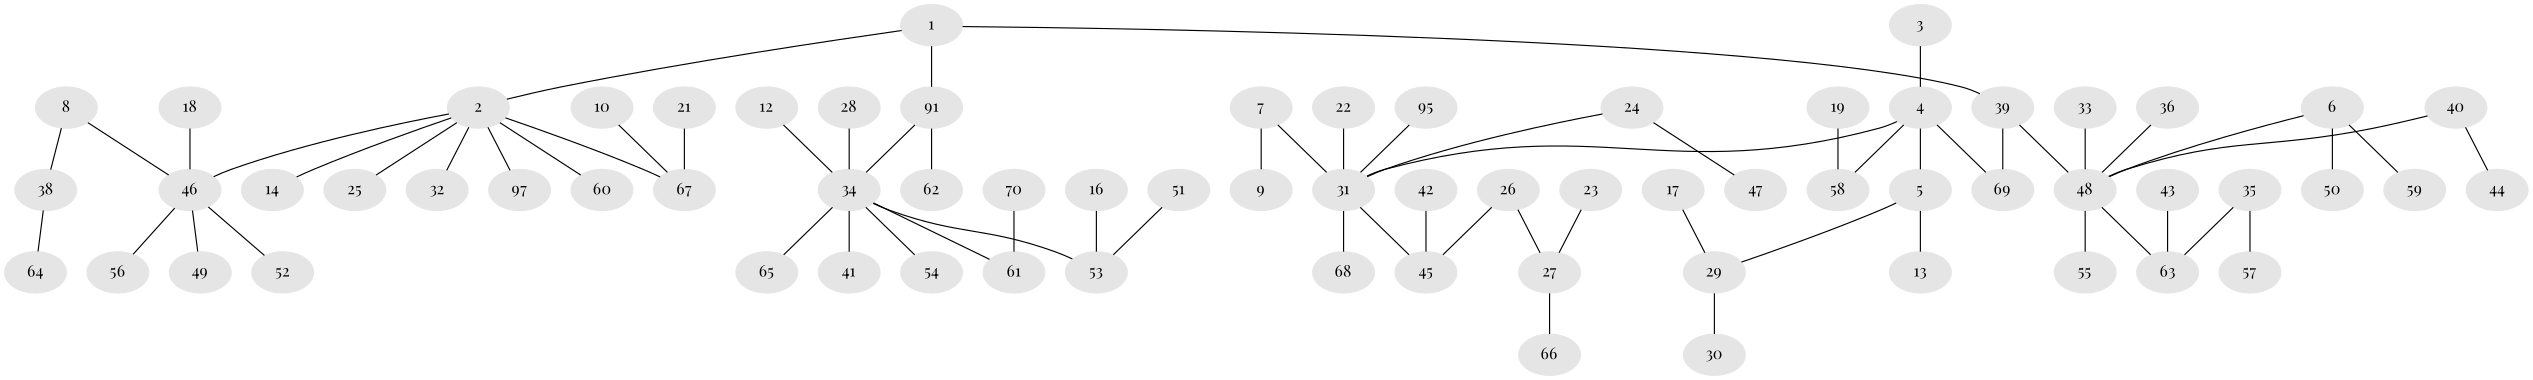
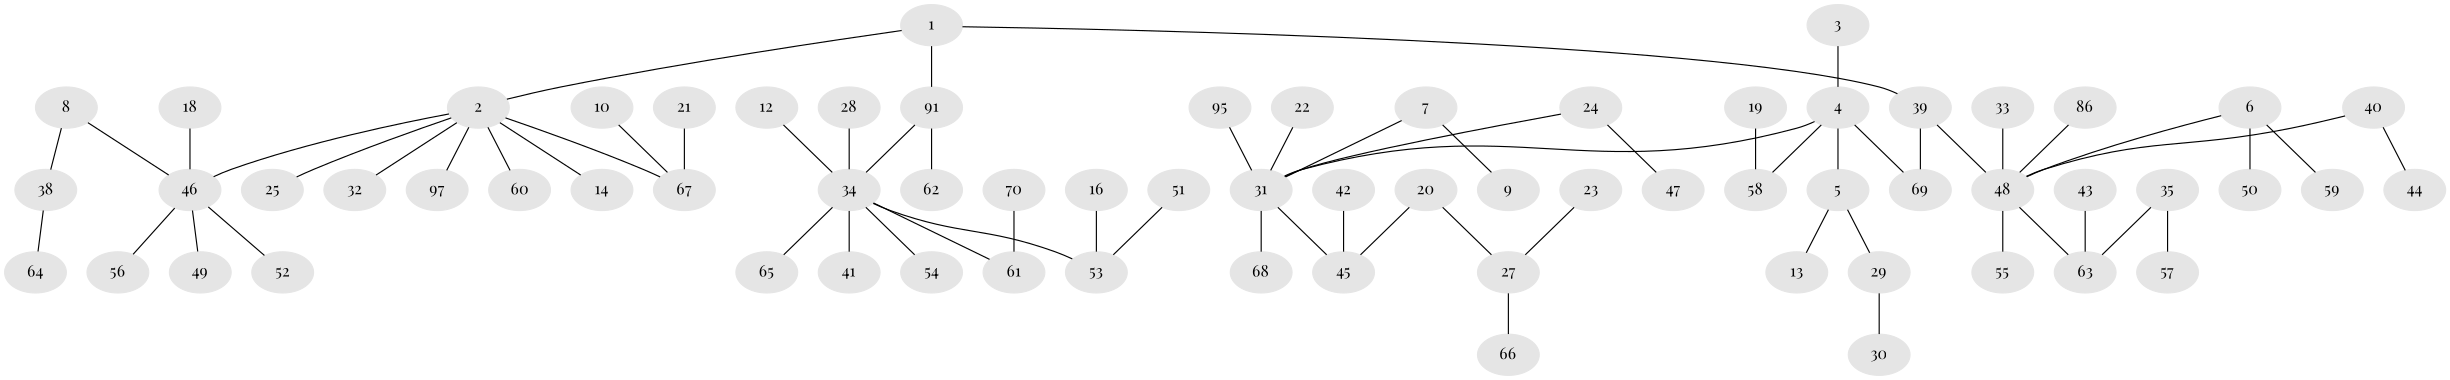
node "36": label "36" -> "86"
node "26": label "26" -> "20"
node "17": removed
